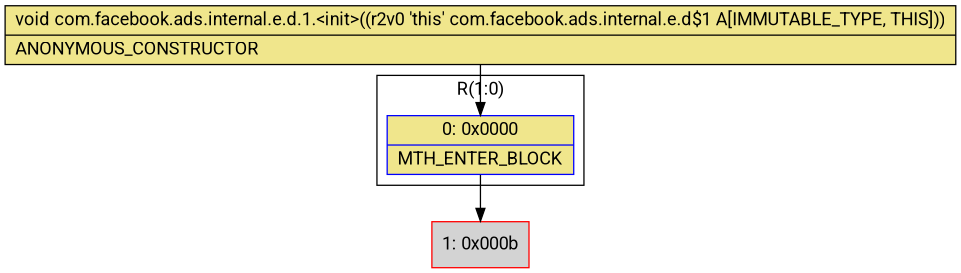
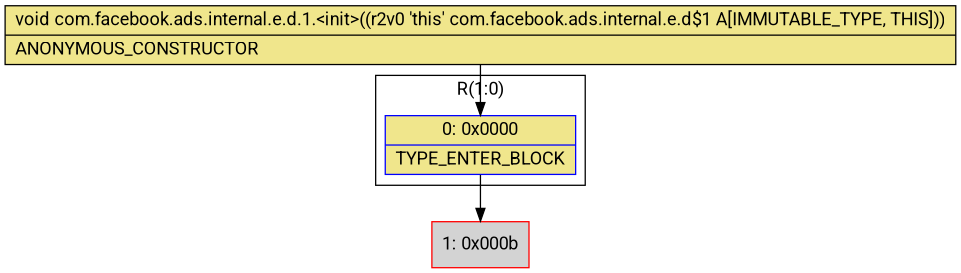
node "0: 0x0000": text "MTH_ENTER_BLOCK" -> "TYPE_ENTER_BLOCK"
